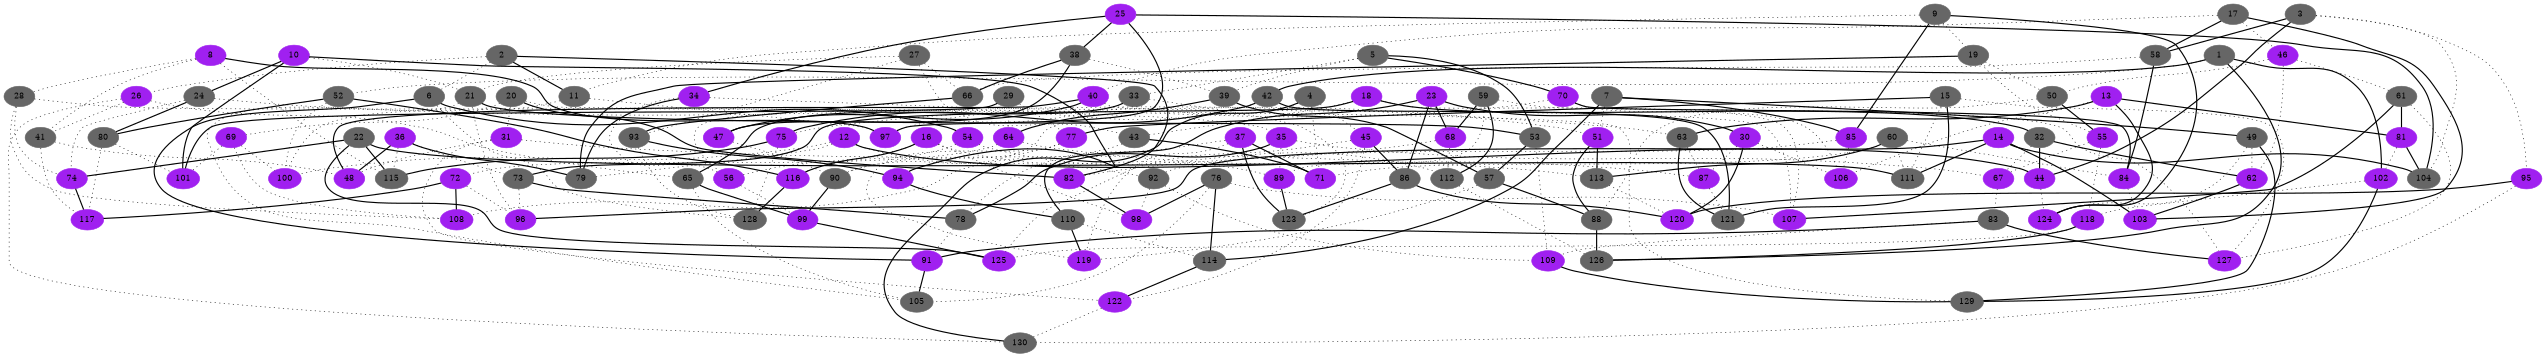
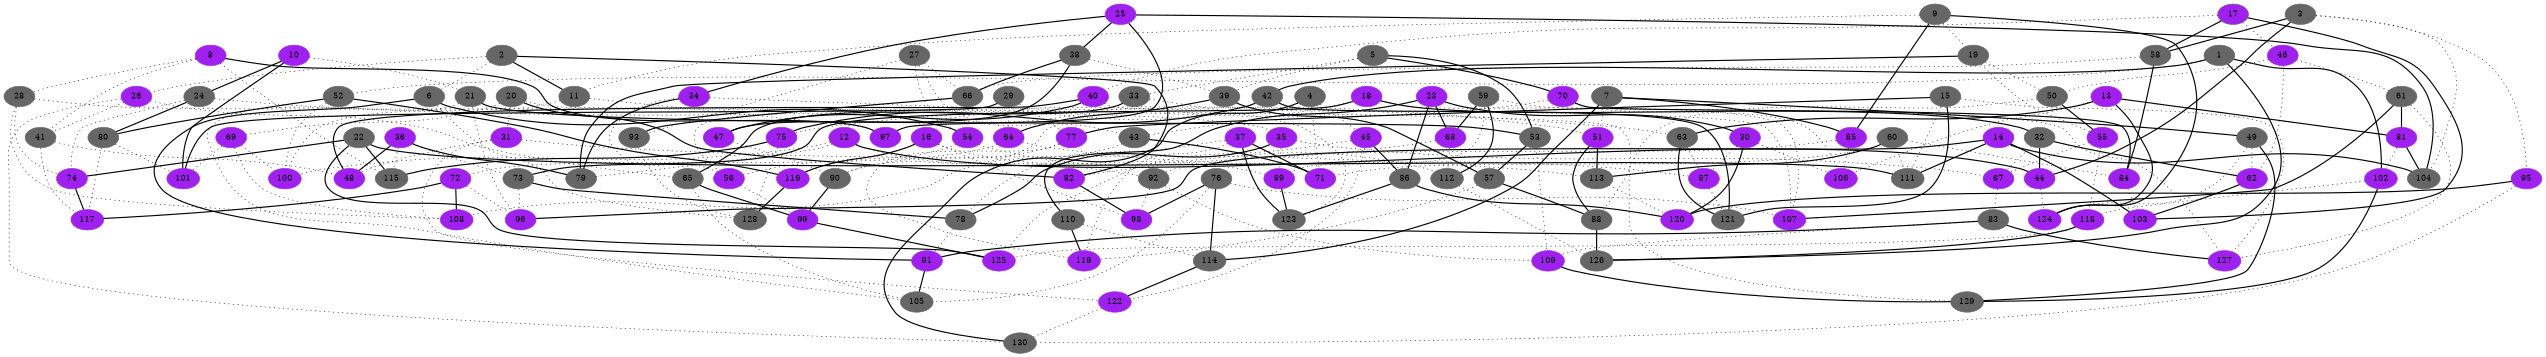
node "17": fillcolor gray40 -> purple
edge "27" -- "21": now "27" -- "54"
node "94": removed
